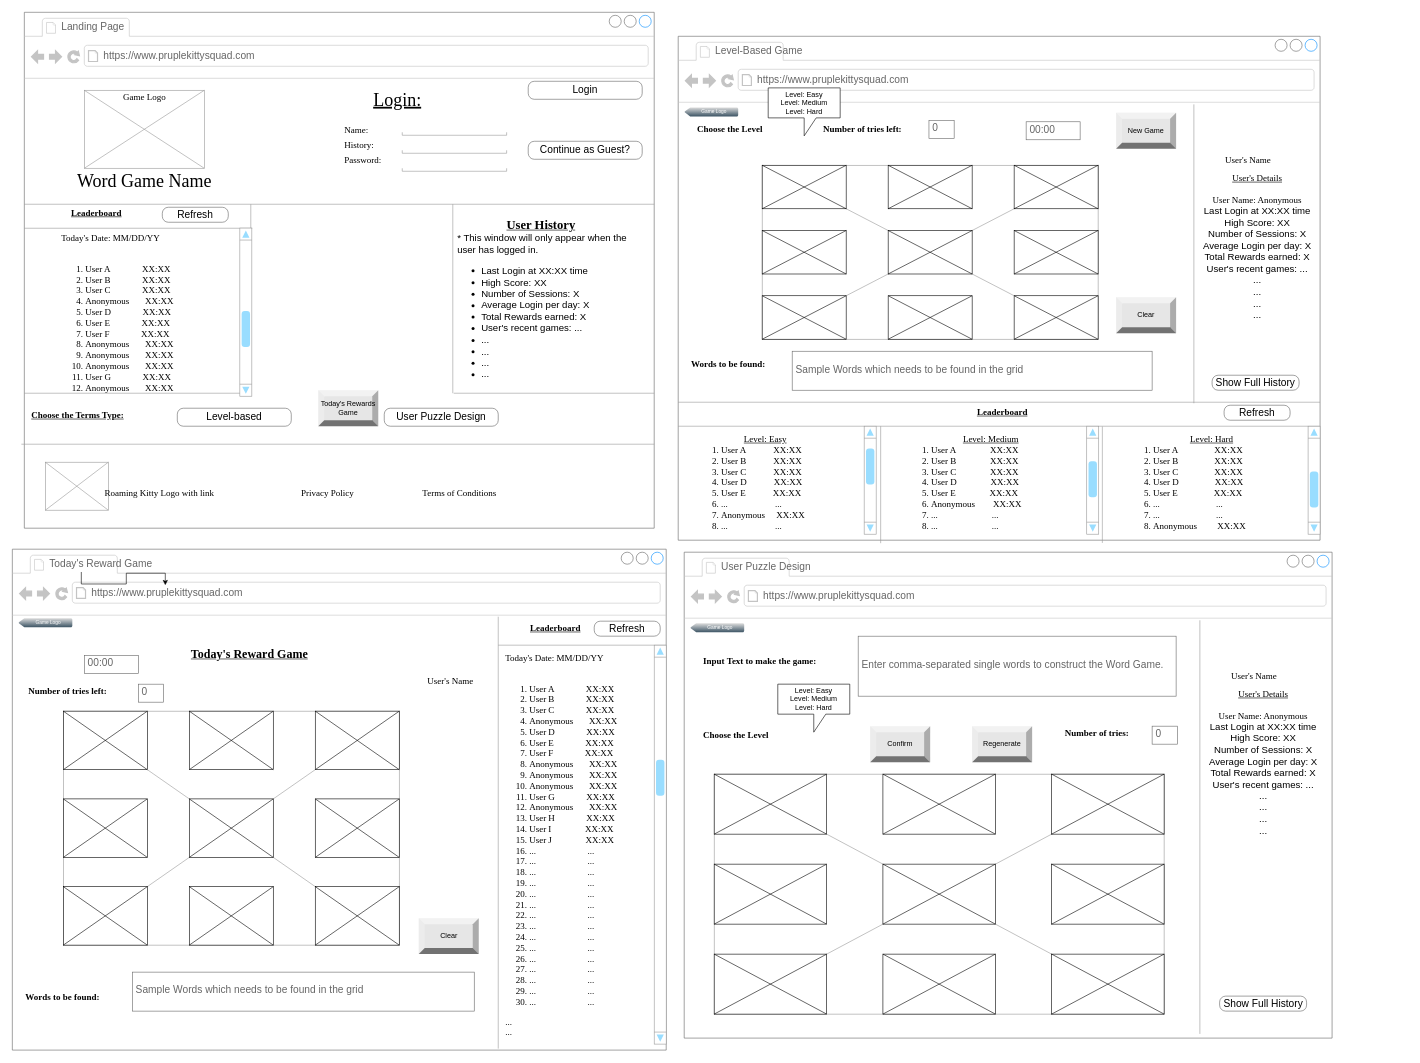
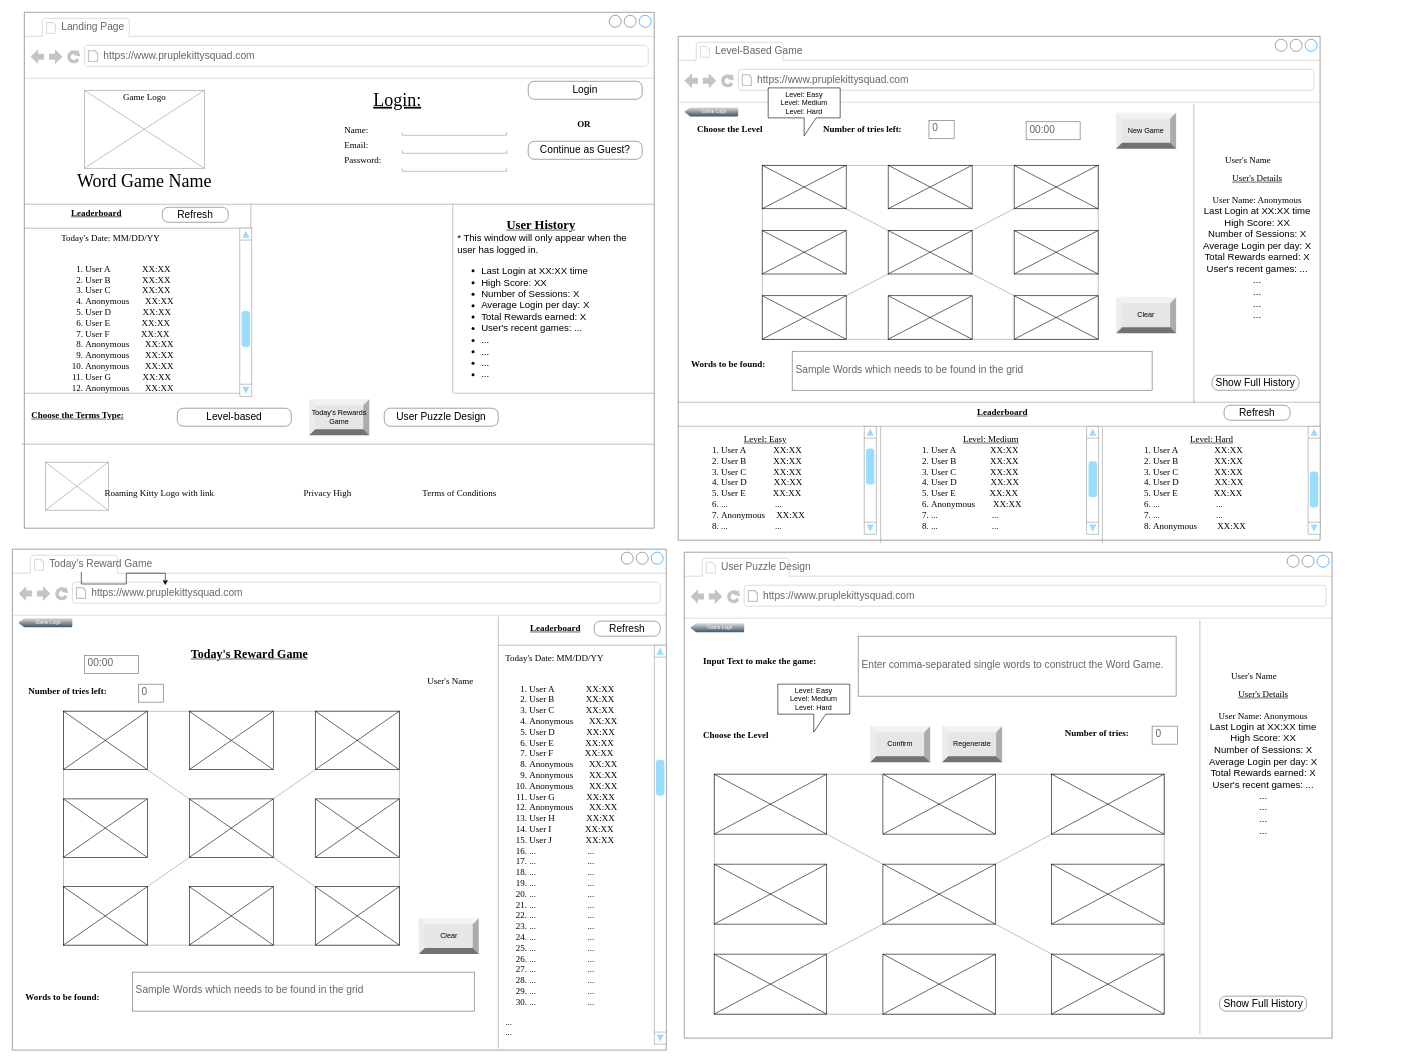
node "OR": added
node "History:": label "History:" -> "Email:"
node "Today's Rewards Game": moved (348, 408) -> (339, 417)
node "Privacy Policy": label "Privacy Policy" -> "Privacy High"
node "Regenerate": moved (1002, 744) -> (972, 744)
